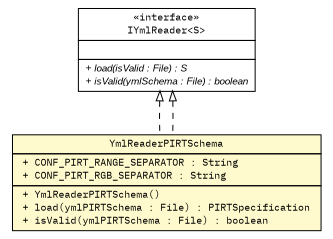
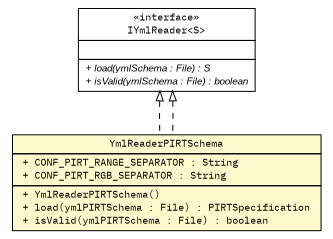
node "IYmlReader<S>": text "+ load(isValid : File) : S" -> "+ load(ymlSchema : File) : S"
